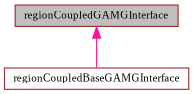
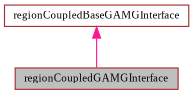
edge "regionCoupledBaseGAMGInterface" -> "regionCoupledGAMGInterface": reversed
